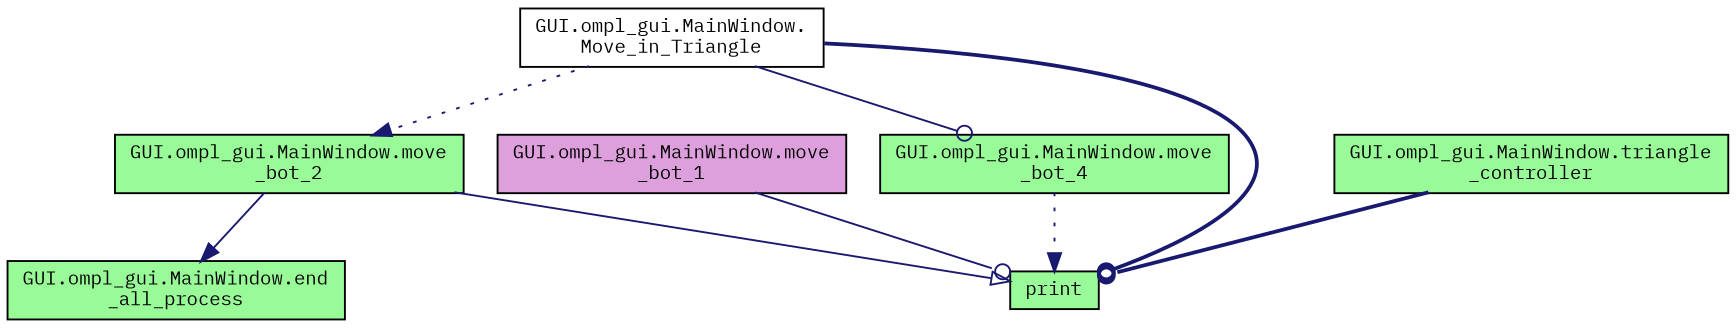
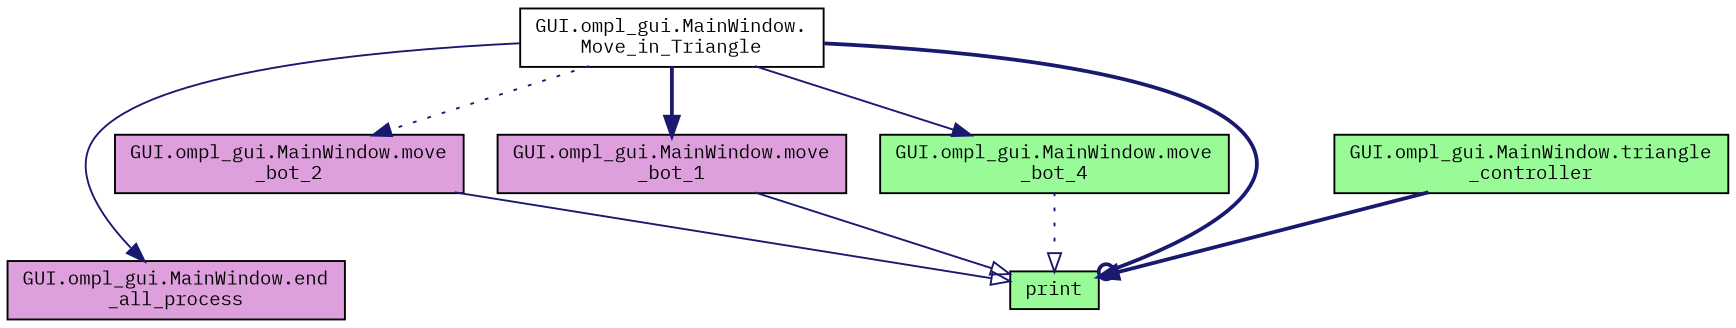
edge "GUI.ompl_gui.MainWindow. Move_in_Triangle" -> "GUI.ompl_gui.MainWindow.move _bot_1": added
edge "GUI.ompl_gui.MainWindow. Move_in_Triangle" -> "GUI.ompl_gui.MainWindow.move _bot_4": arrowhead odot -> normal
node "GUI.ompl_gui.MainWindow.move _bot_2": fillcolor palegreen -> plum
edge "GUI.ompl_gui.MainWindow.move _bot_2" -> "GUI.ompl_gui.MainWindow.end _all_process": now "GUI.ompl_gui.MainWindow. Move_in_Triangle" -> "GUI.ompl_gui.MainWindow.end _all_process"
edge "GUI.ompl_gui.MainWindow.move _bot_4" -> "print": arrowhead normal -> onormal
edge "GUI.ompl_gui.MainWindow.move _bot_1" -> "print": arrowhead odot -> onormal
edge "GUI.ompl_gui.MainWindow.triangle _controller" -> "print": arrowhead odot -> normal
node "GUI.ompl_gui.MainWindow.end _all_process": fillcolor palegreen -> plum
